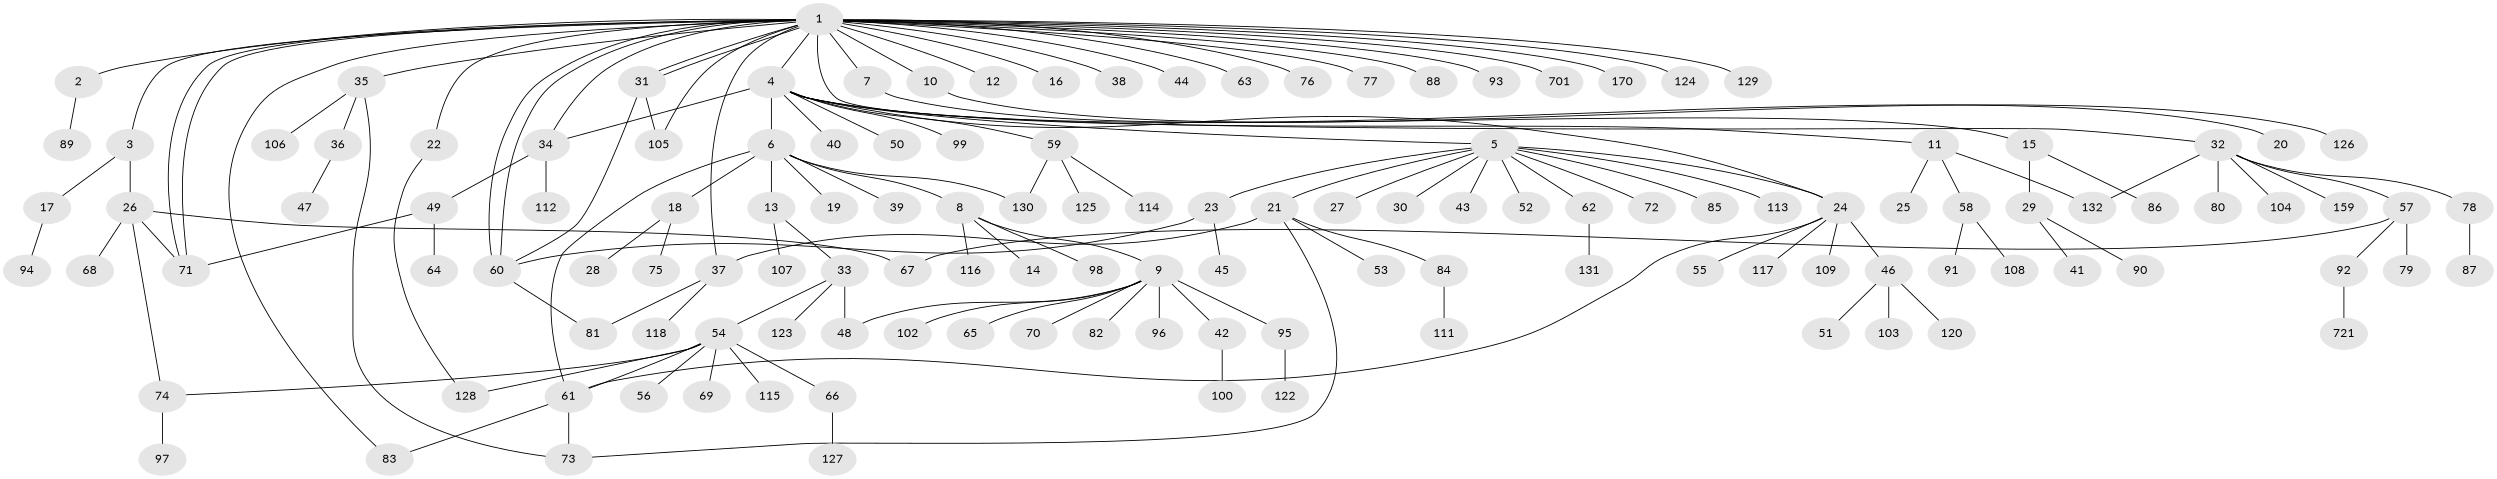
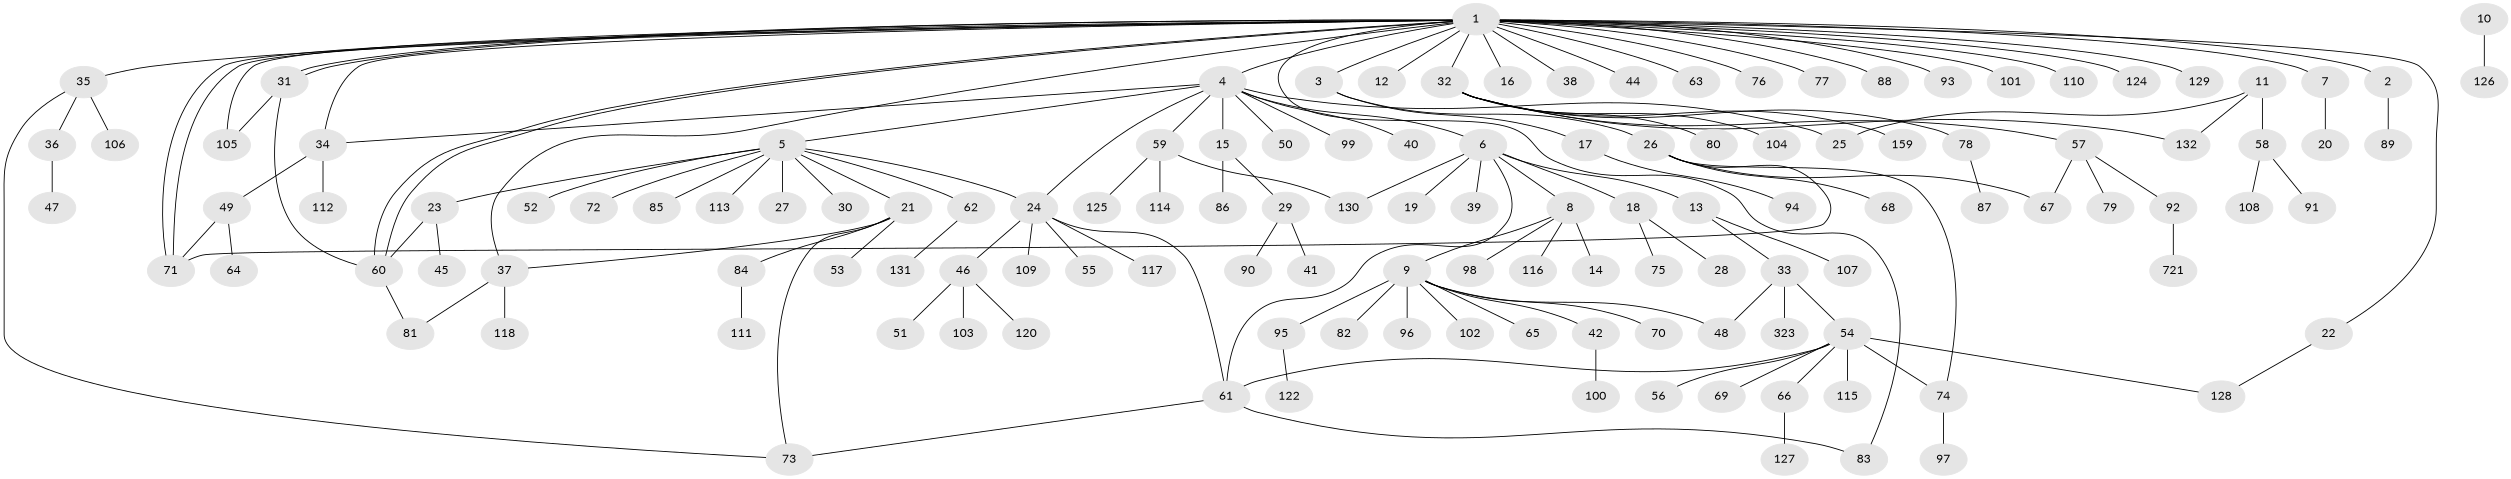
edge "1" -- "10": removed
node "701": label "701" -> "101"
node "170": label "170" -> "110"
edge "4" -- "11": now "4" -- "25"
node "43": removed
node "123": label "123" -> "323"
